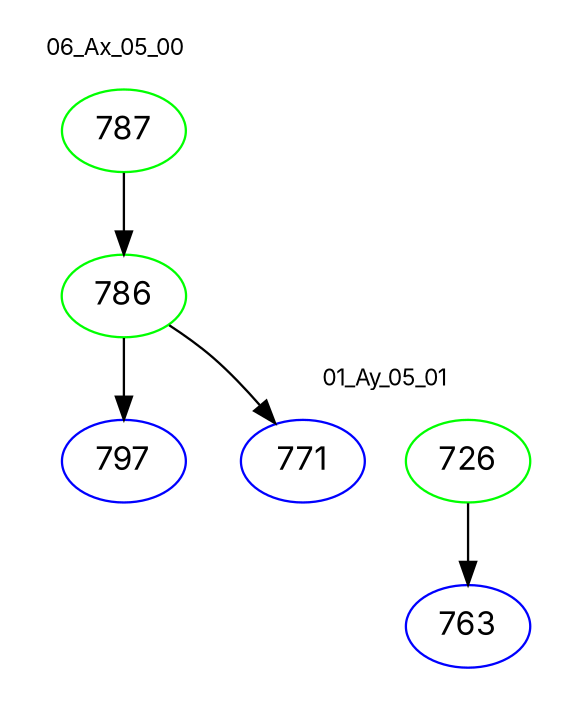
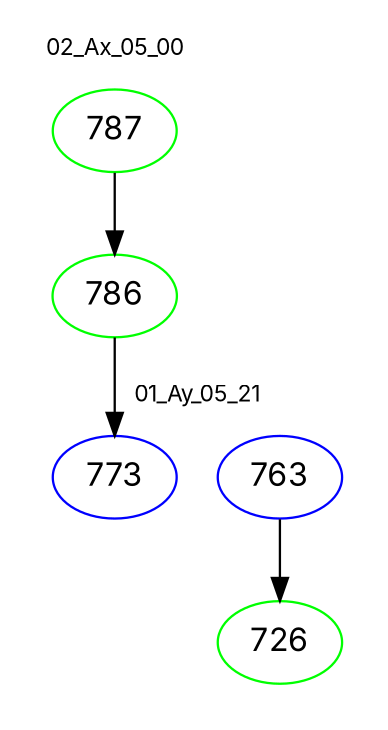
cluster "06_Ax_05_00": label "06_Ax_05_00" -> "02_Ax_05_00"
cluster "01_Ay_05_01": label "01_Ay_05_01" -> "01_Ay_05_21"
node "797": removed
node "771": label "771" -> "773"
edge "726" -> "763": reversed
